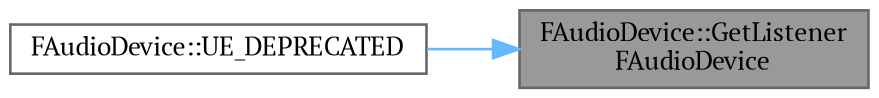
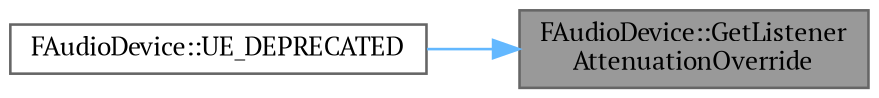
node "FAudioDevice::GetListener FAudioDevice": label "FAudioDevice::GetListener FAudioDevice" -> "FAudioDevice::GetListener AttenuationOverride"
